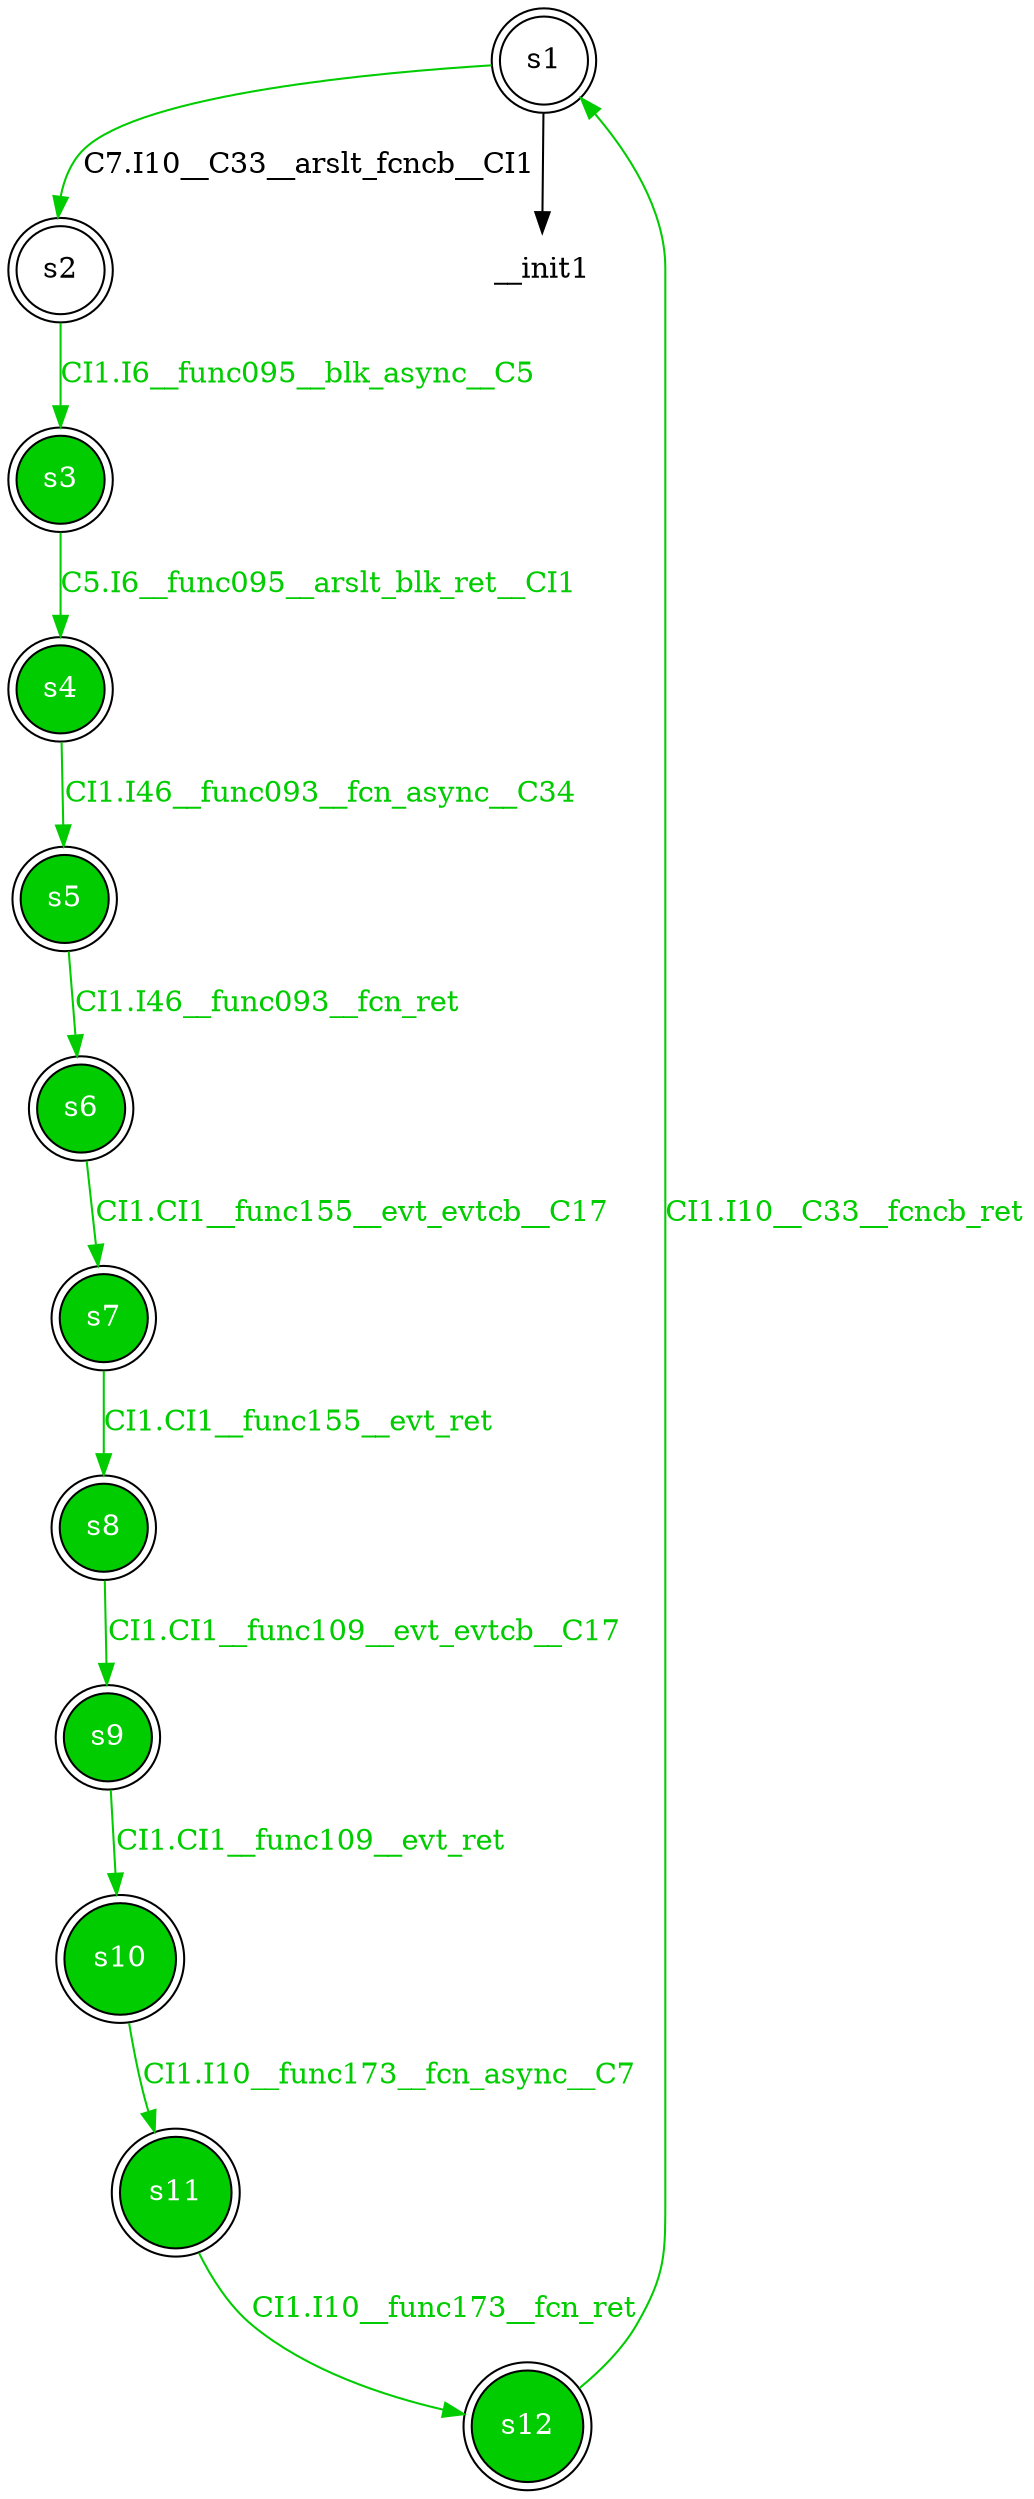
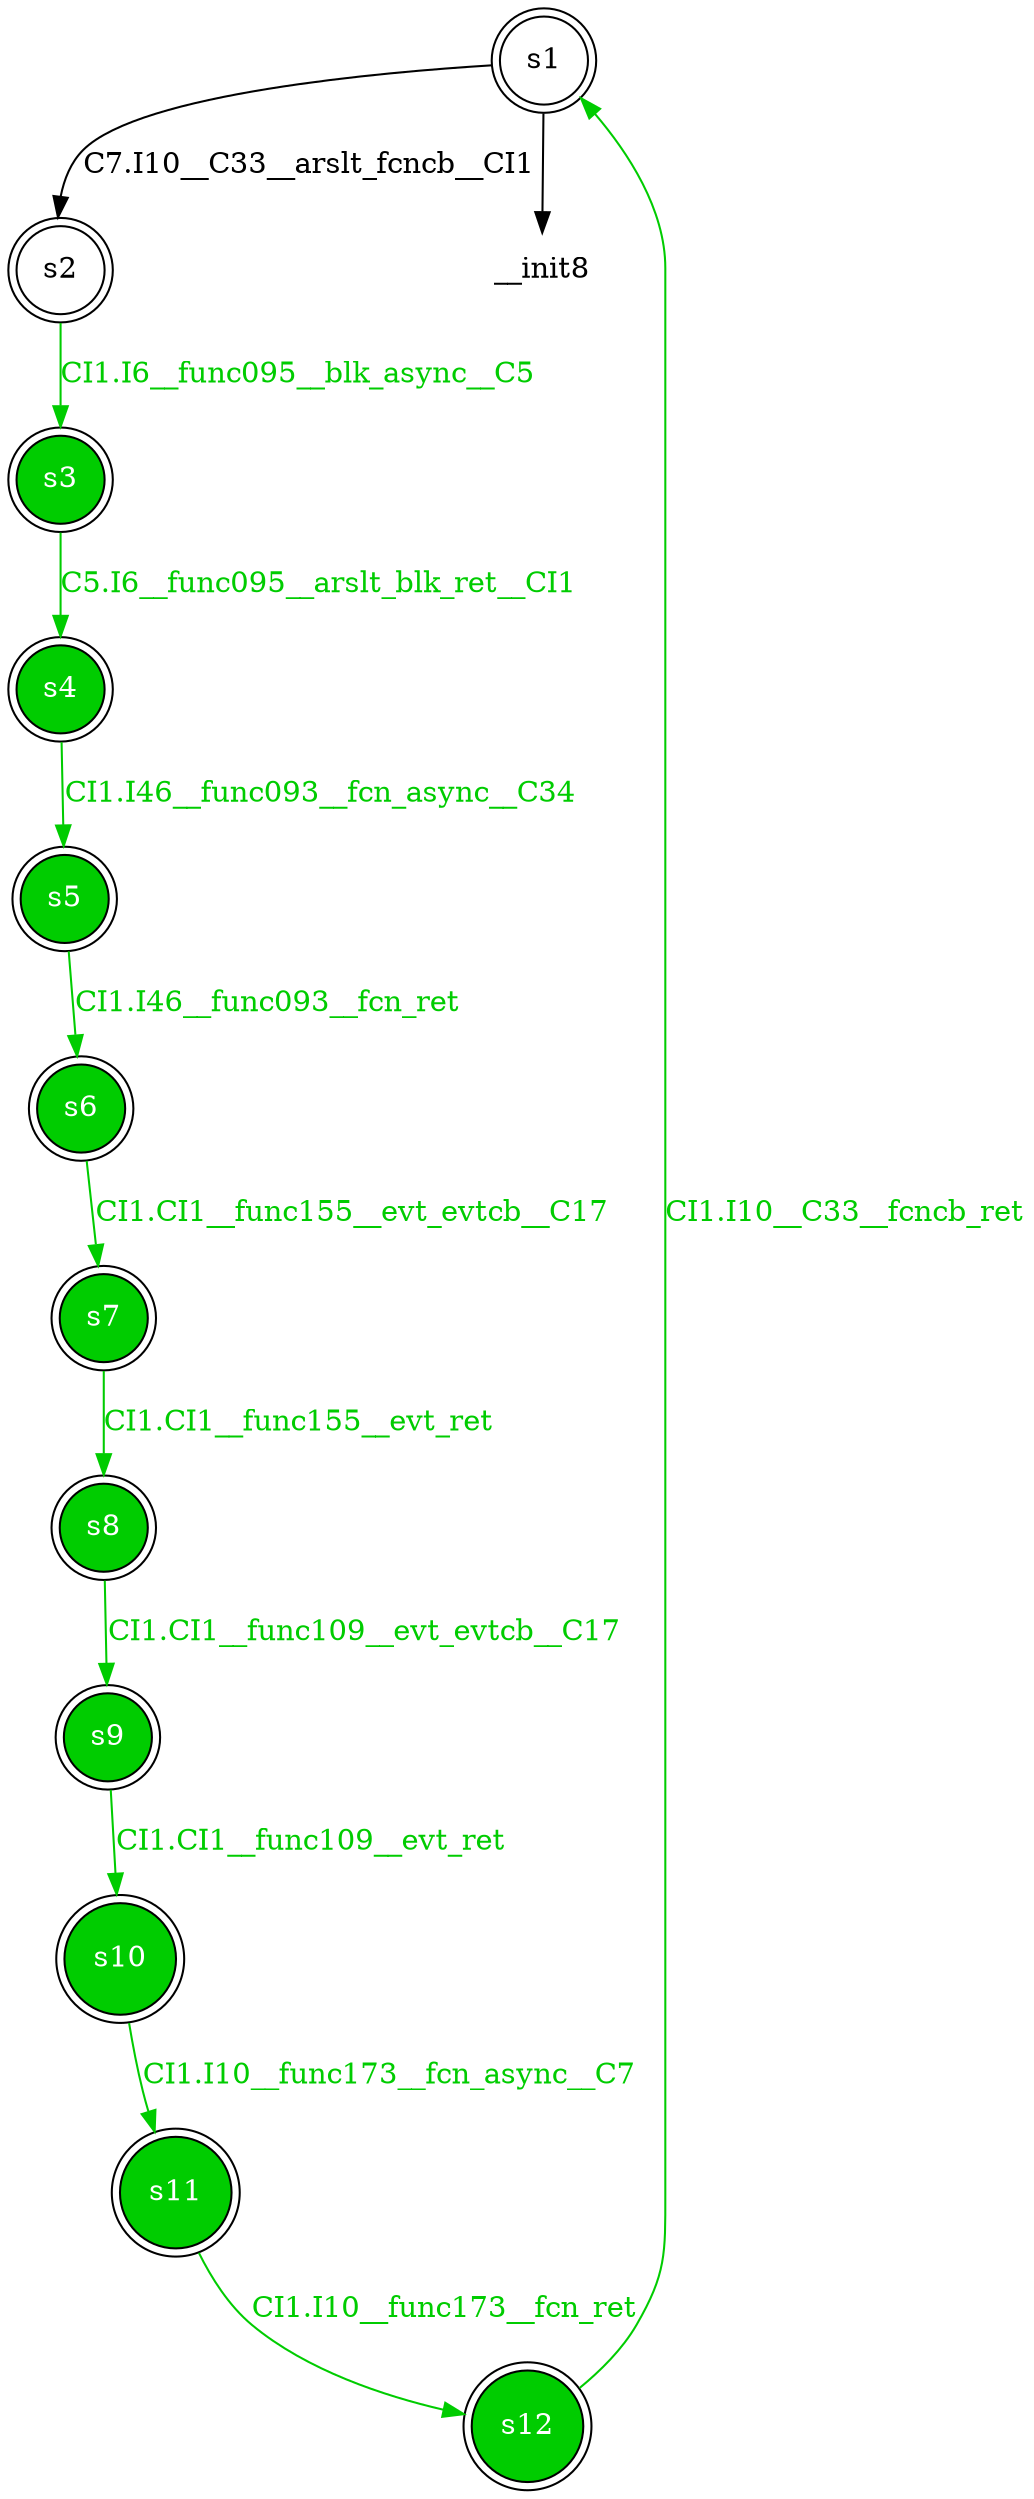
edge "s1" -> "s2": color #00cc00 -> black
node "__init1": label "__init1" -> "__init8"
